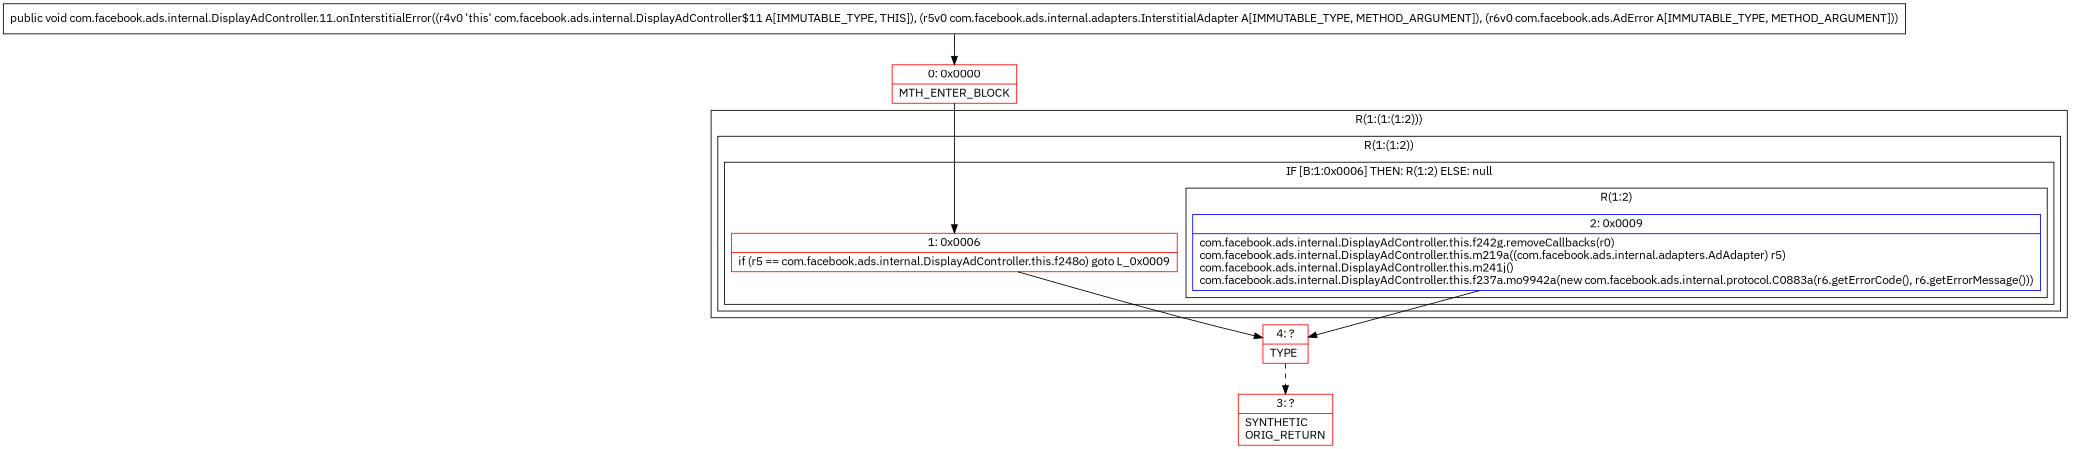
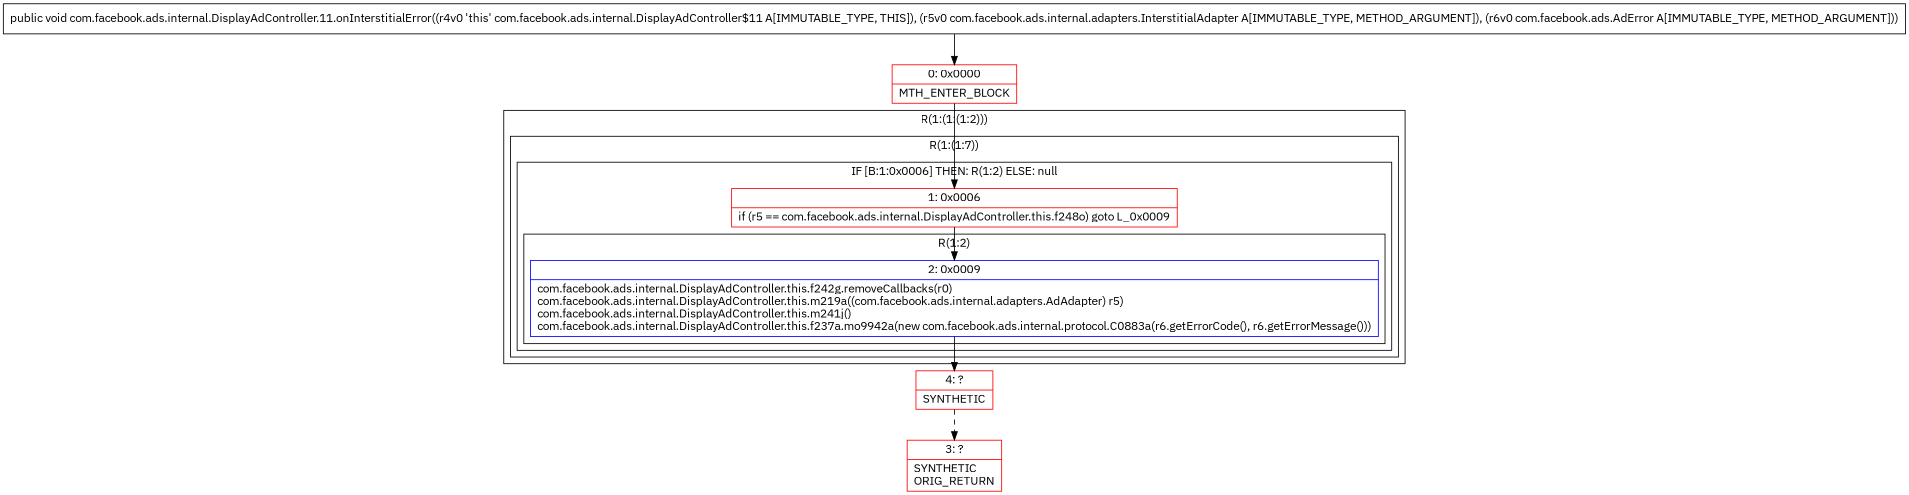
cluster "R(1:(1:2))": label "R(1:(1:2))" -> "R(1:(1:7))"
edge "1: 0x0006" -> "4: ?": now "1: 0x0006" -> "2: 0x0009"
node "4: ?": text "TYPE" -> "SYNTHETIC"
